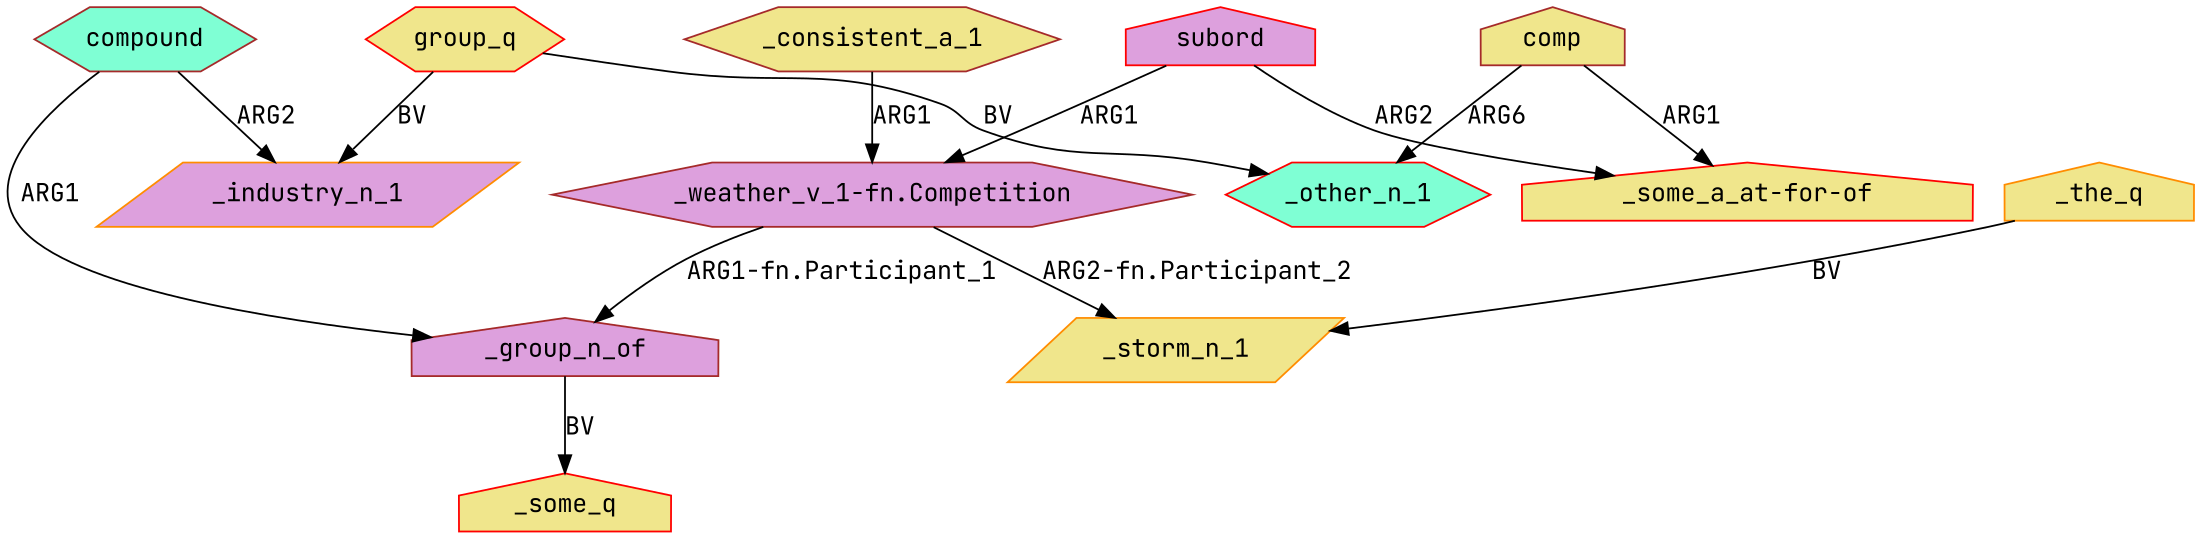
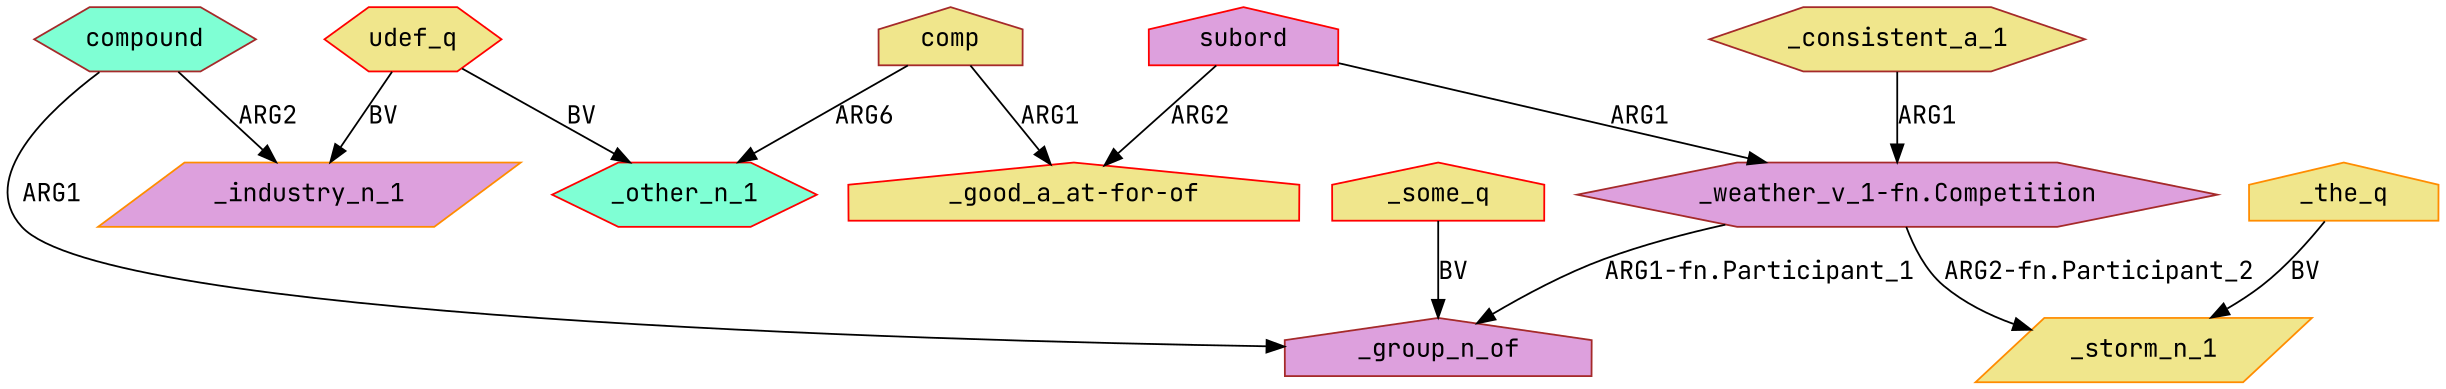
node "group_q": label "group_q" -> "udef_q"
node "_some_a_at-for-of": label "_some_a_at-for-of" -> "_good_a_at-for-of"
edge "_group_n_of" -> "_some_q": reversed
